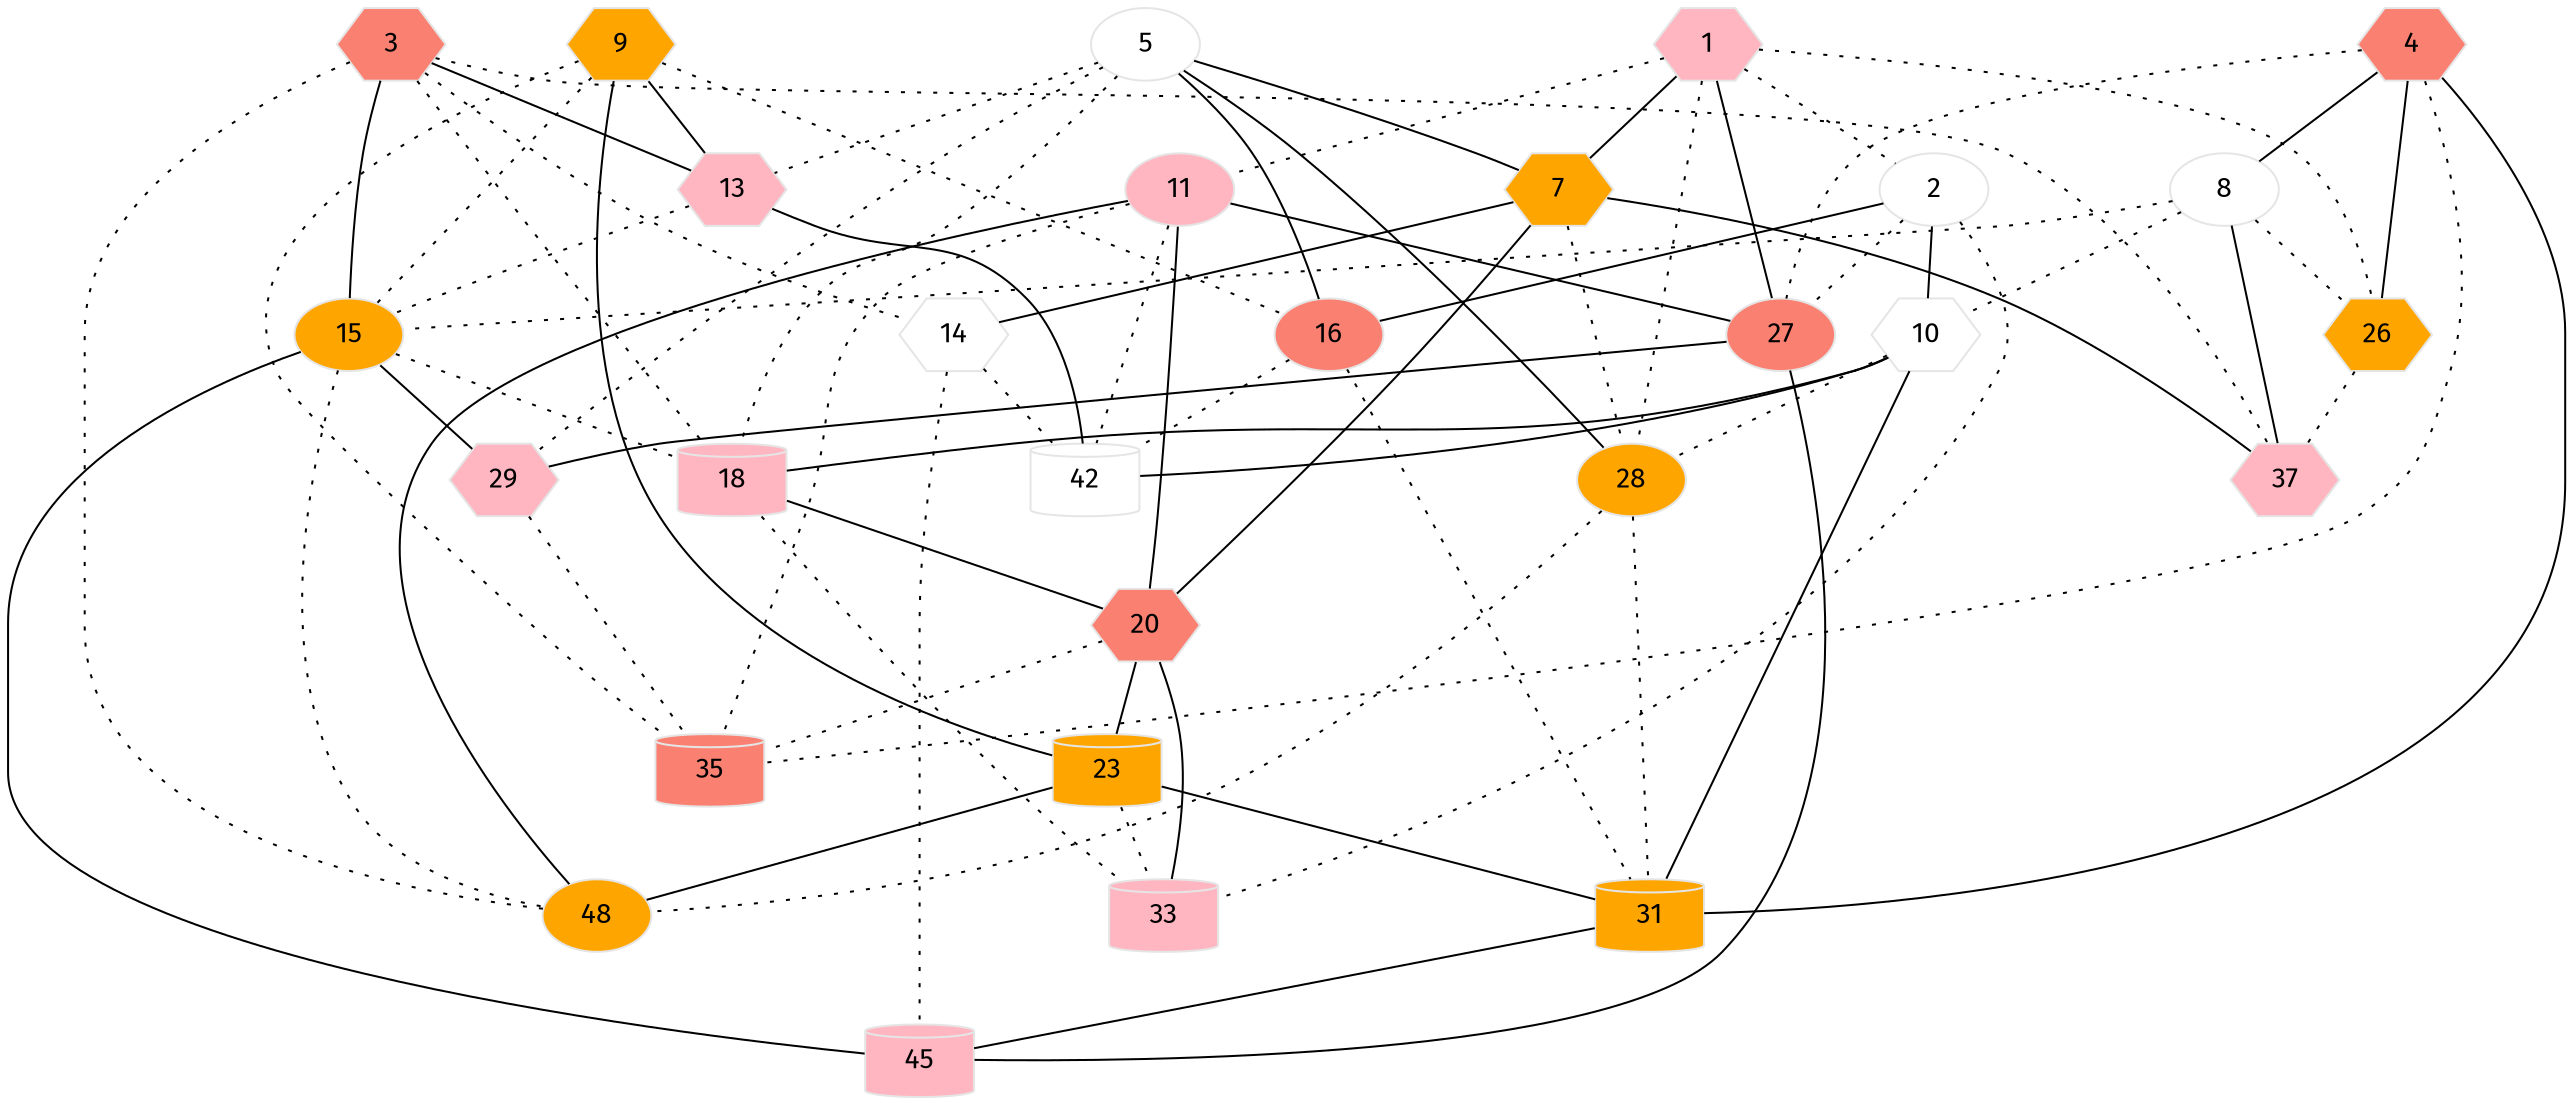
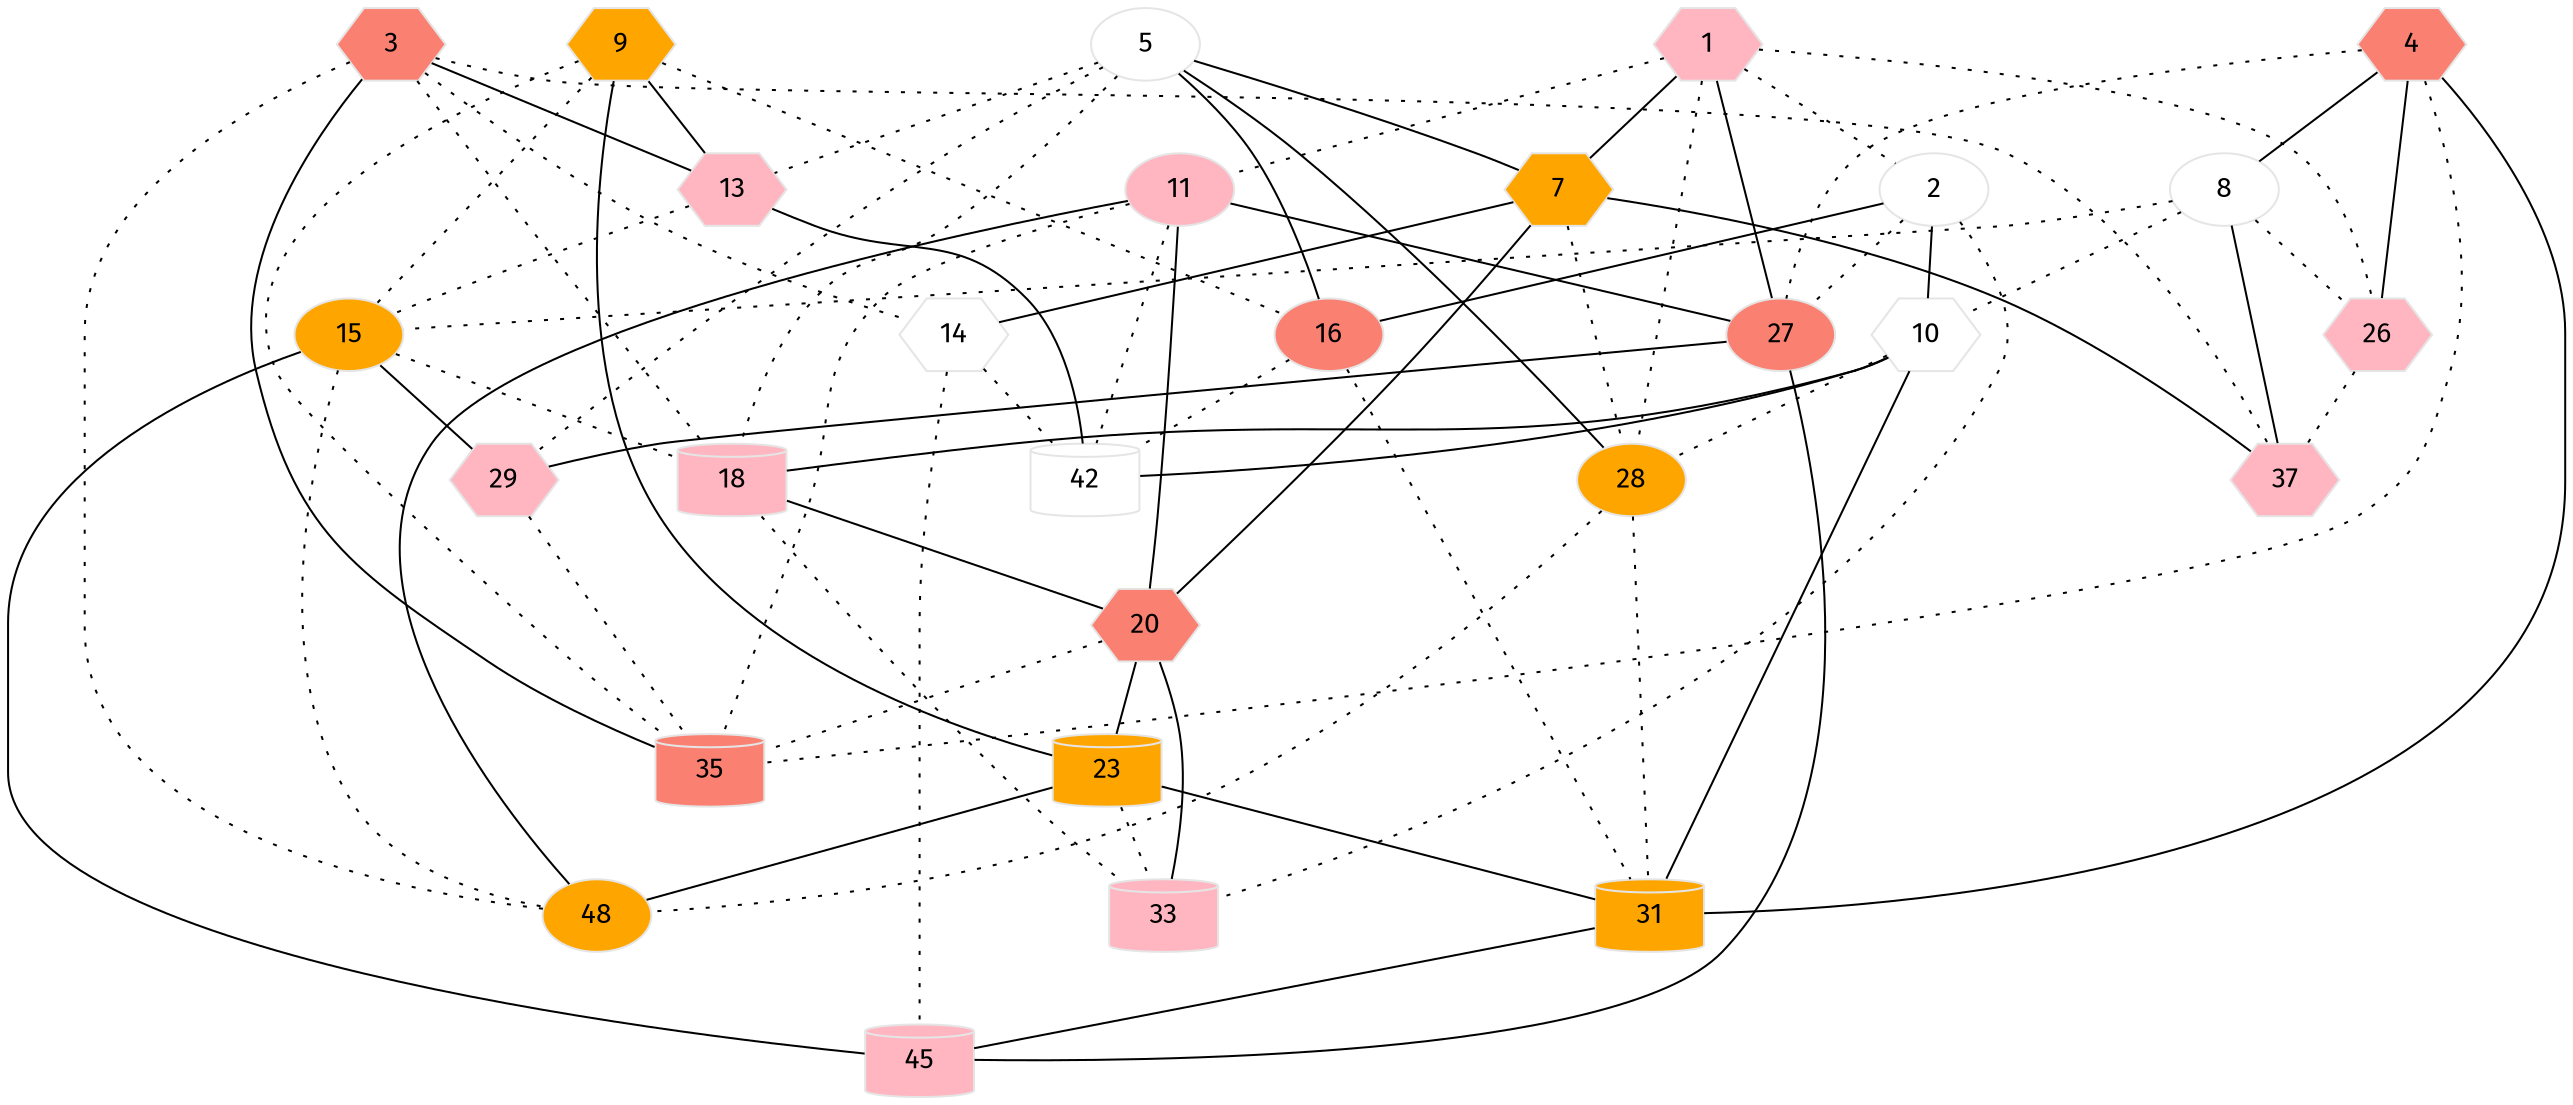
edge "3" -- "15": now "3" -- "35"
node "26": fillcolor orange -> lightpink
